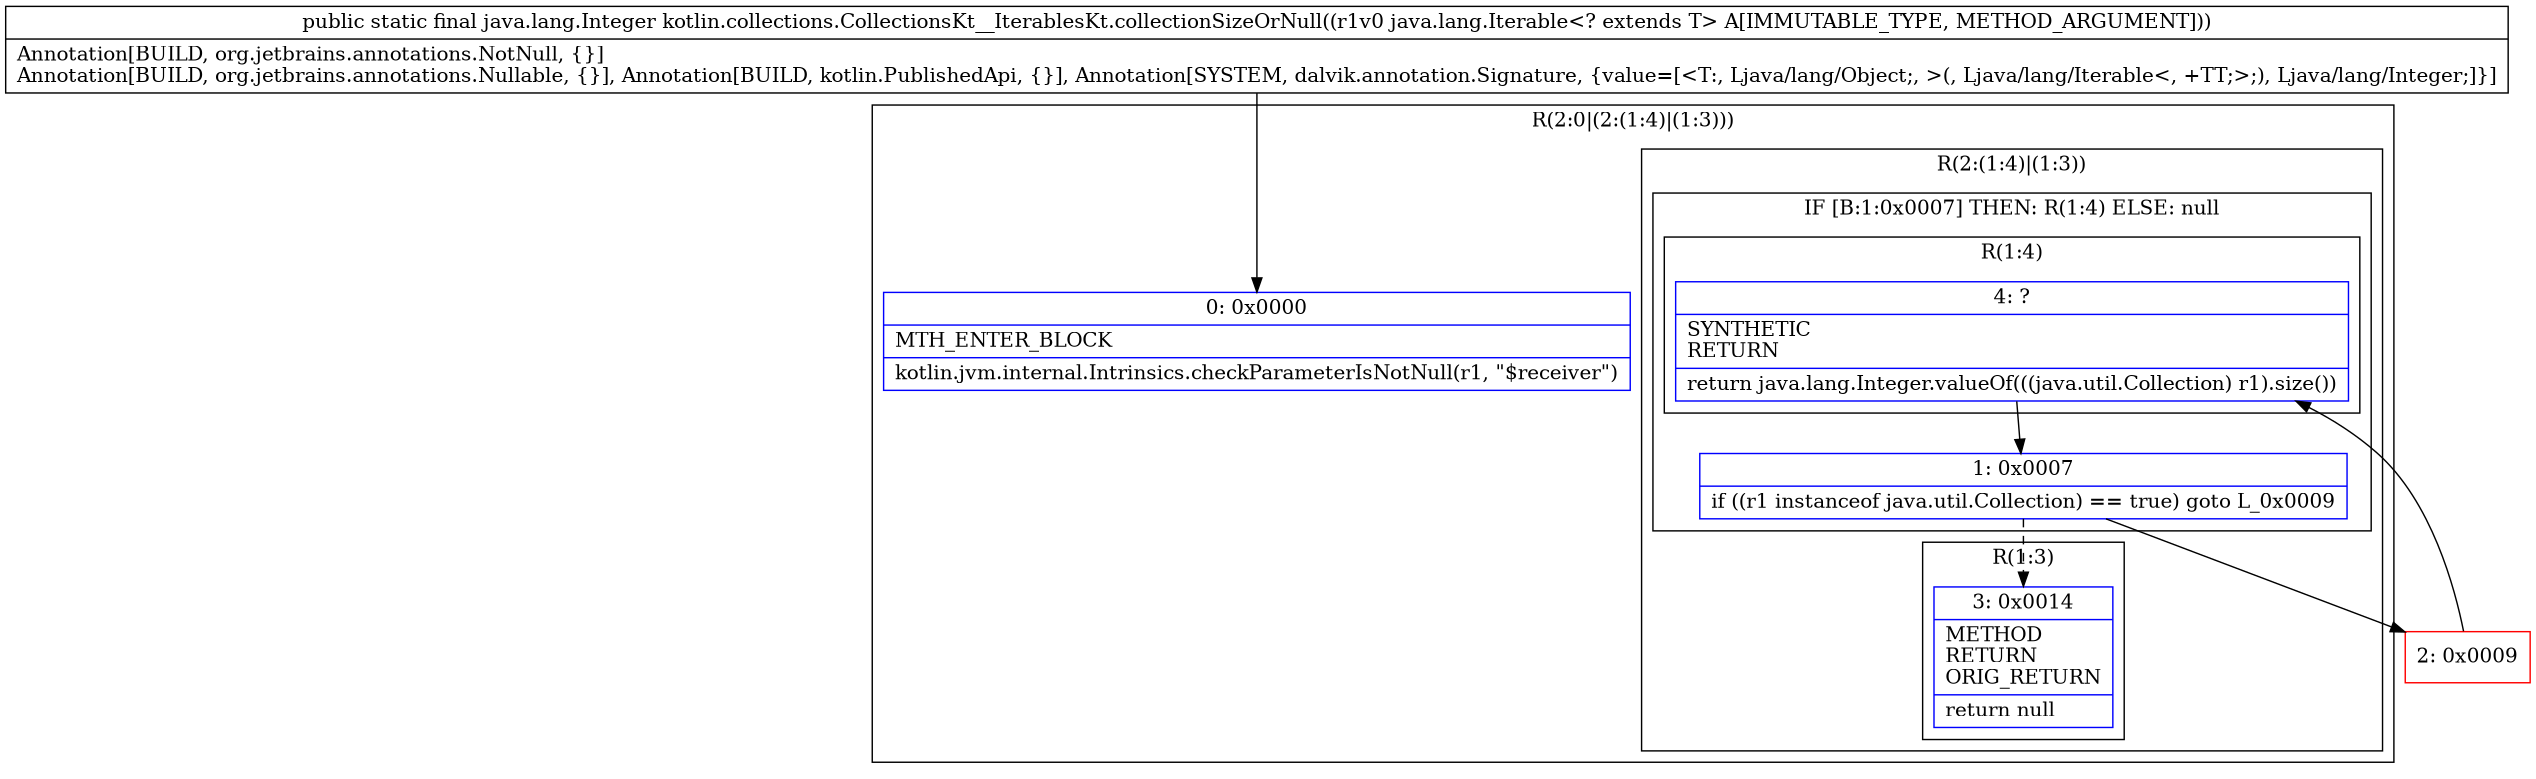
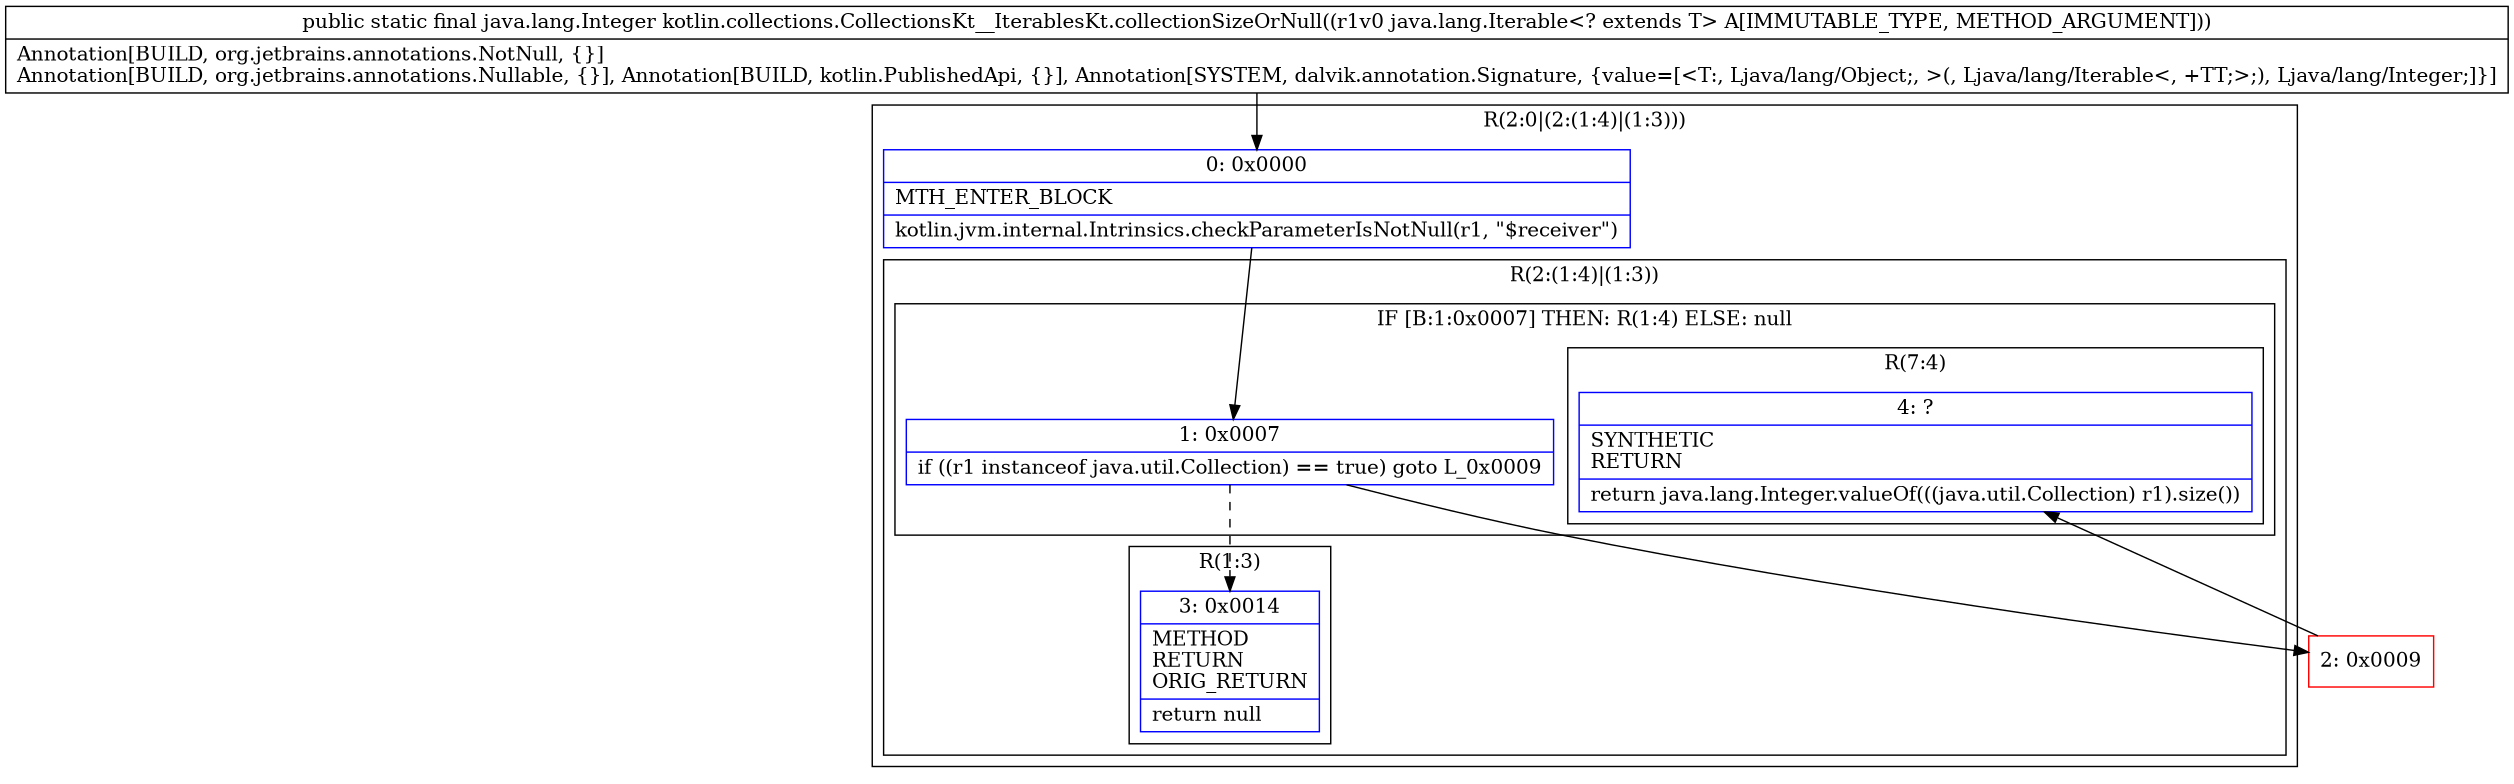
cluster "R(1:4)": label "R(1:4)" -> "R(7:4)"
edge "4: ?" -> "1: 0x0007": now "0: 0x0000" -> "1: 0x0007"
